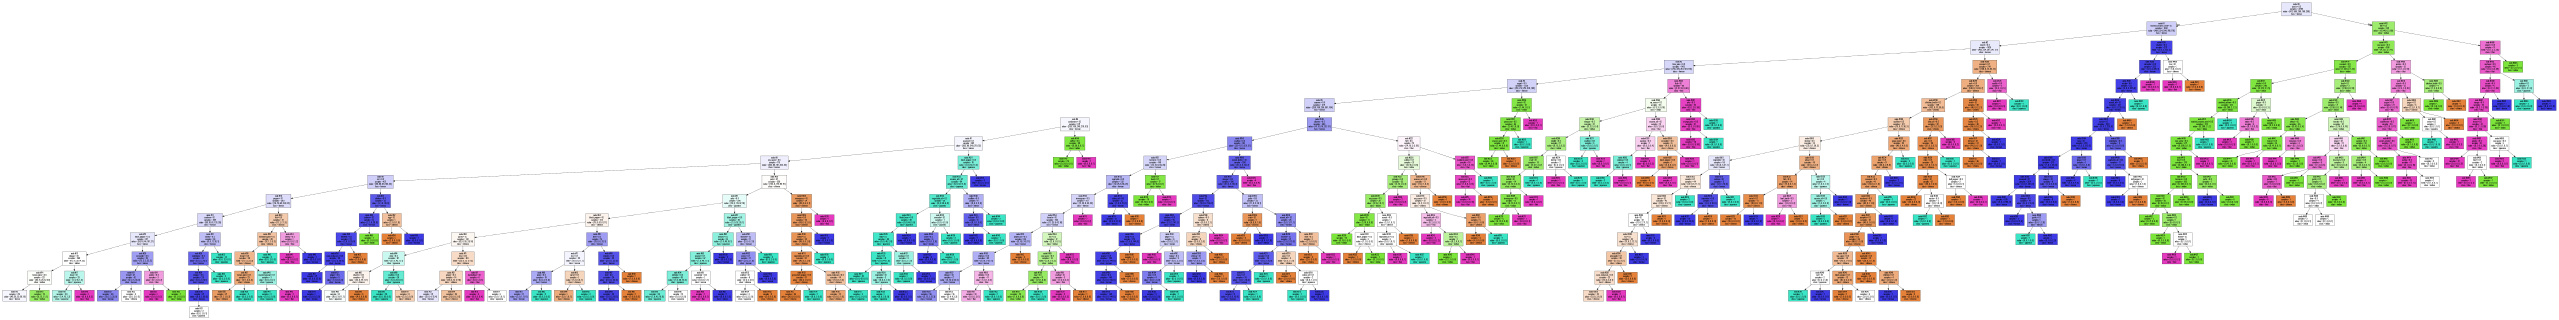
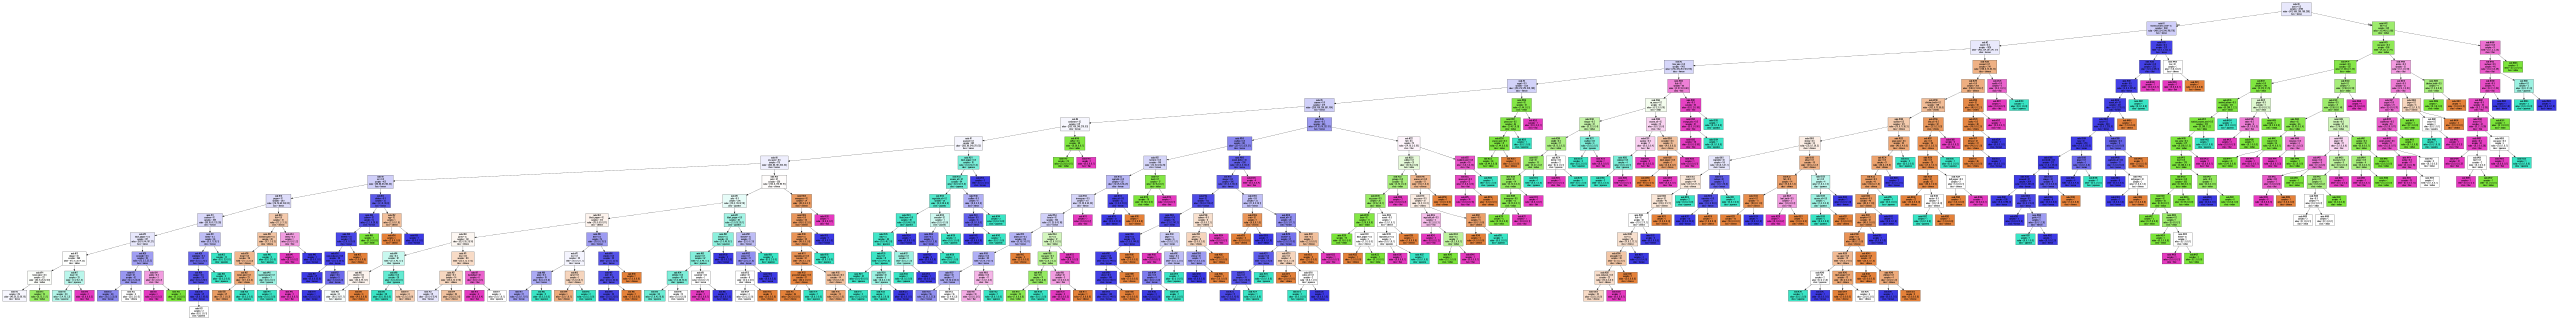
node "node #380": text "class = korean" -> "class = thai"
edge "node #5" -> "node #6": added
